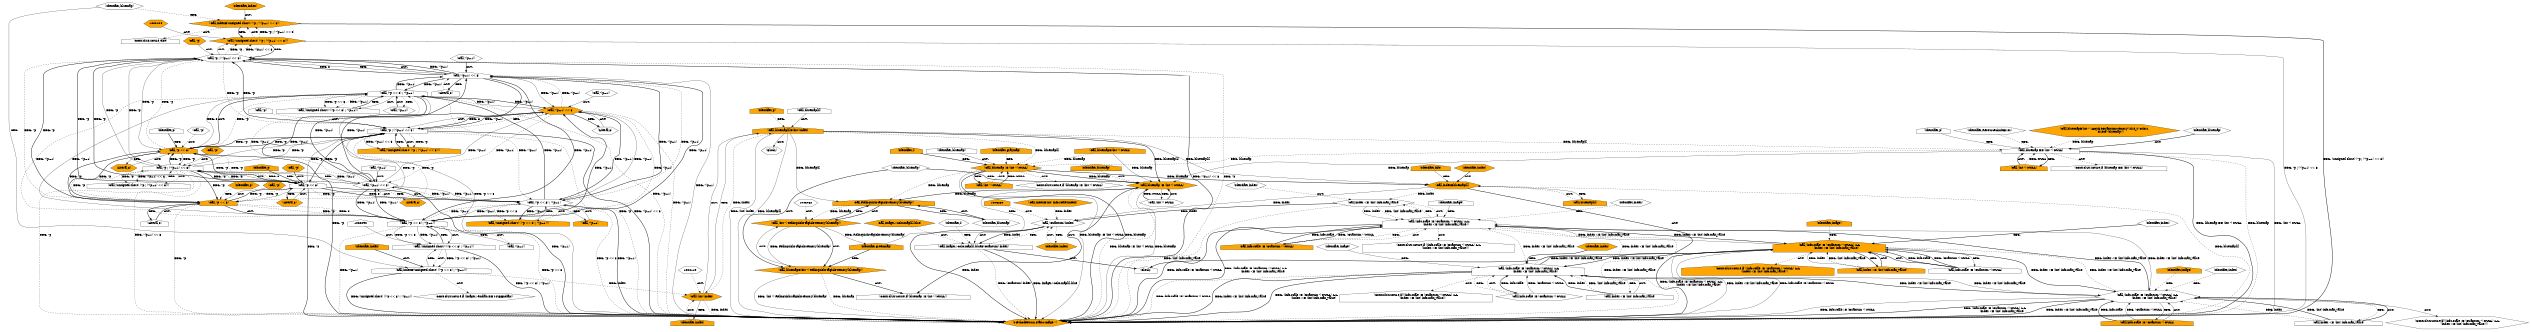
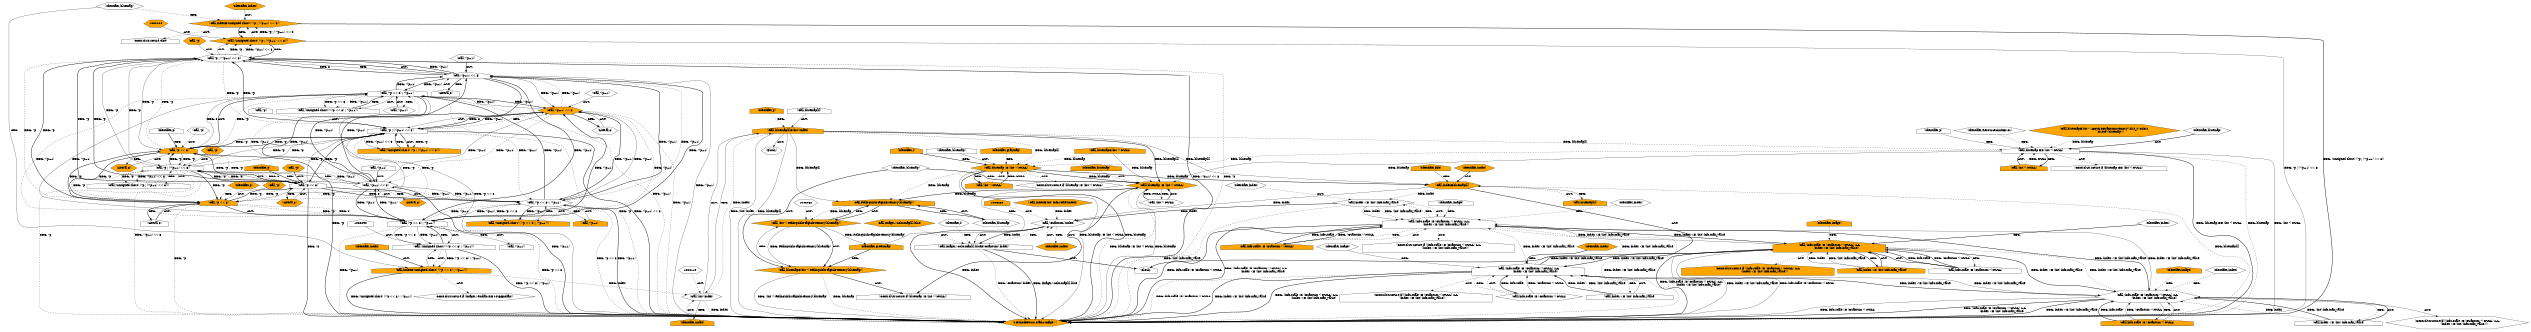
edge "(Call,bluemap=(int *) RelinquishMagickMemory(bluemap))" -> "(Call,(int *) RelinquishMagickMemory(bluemap))": label "AST: " -> "CFG: "
node "(Call,index=(unsigned short) ((*p << 8) | *(p+1)))": fillcolor white -> orange
node "(Call,(int) index)": fillcolor orange -> white
